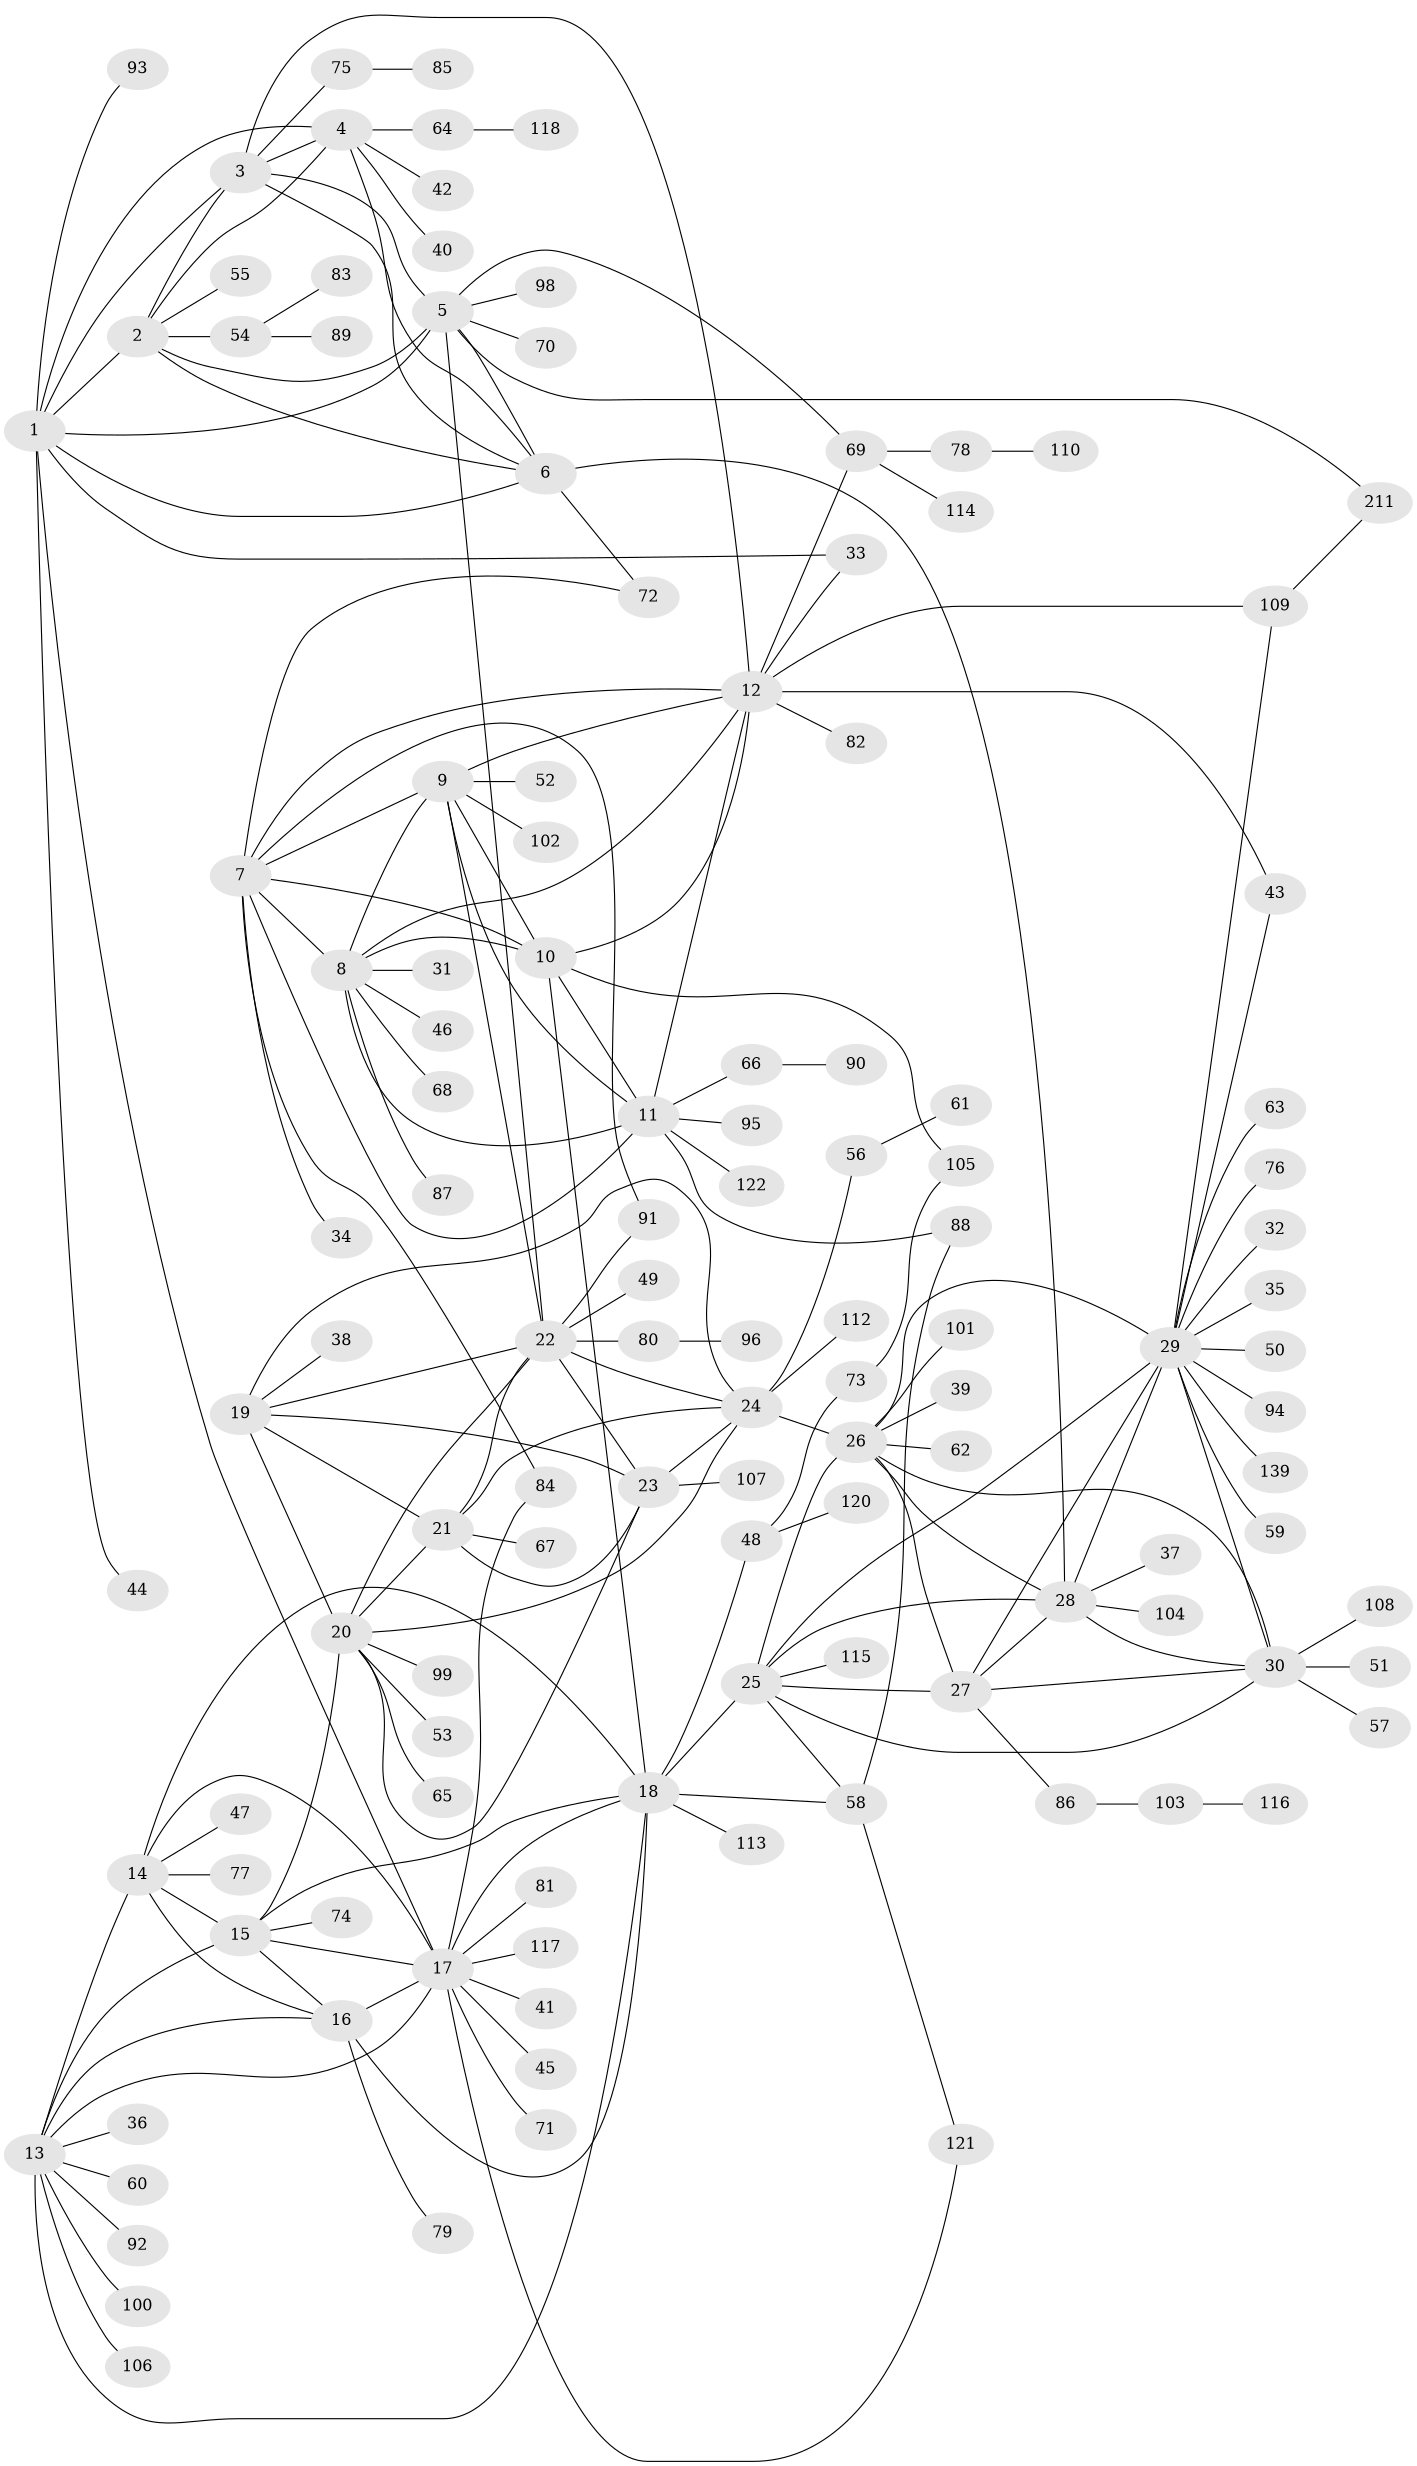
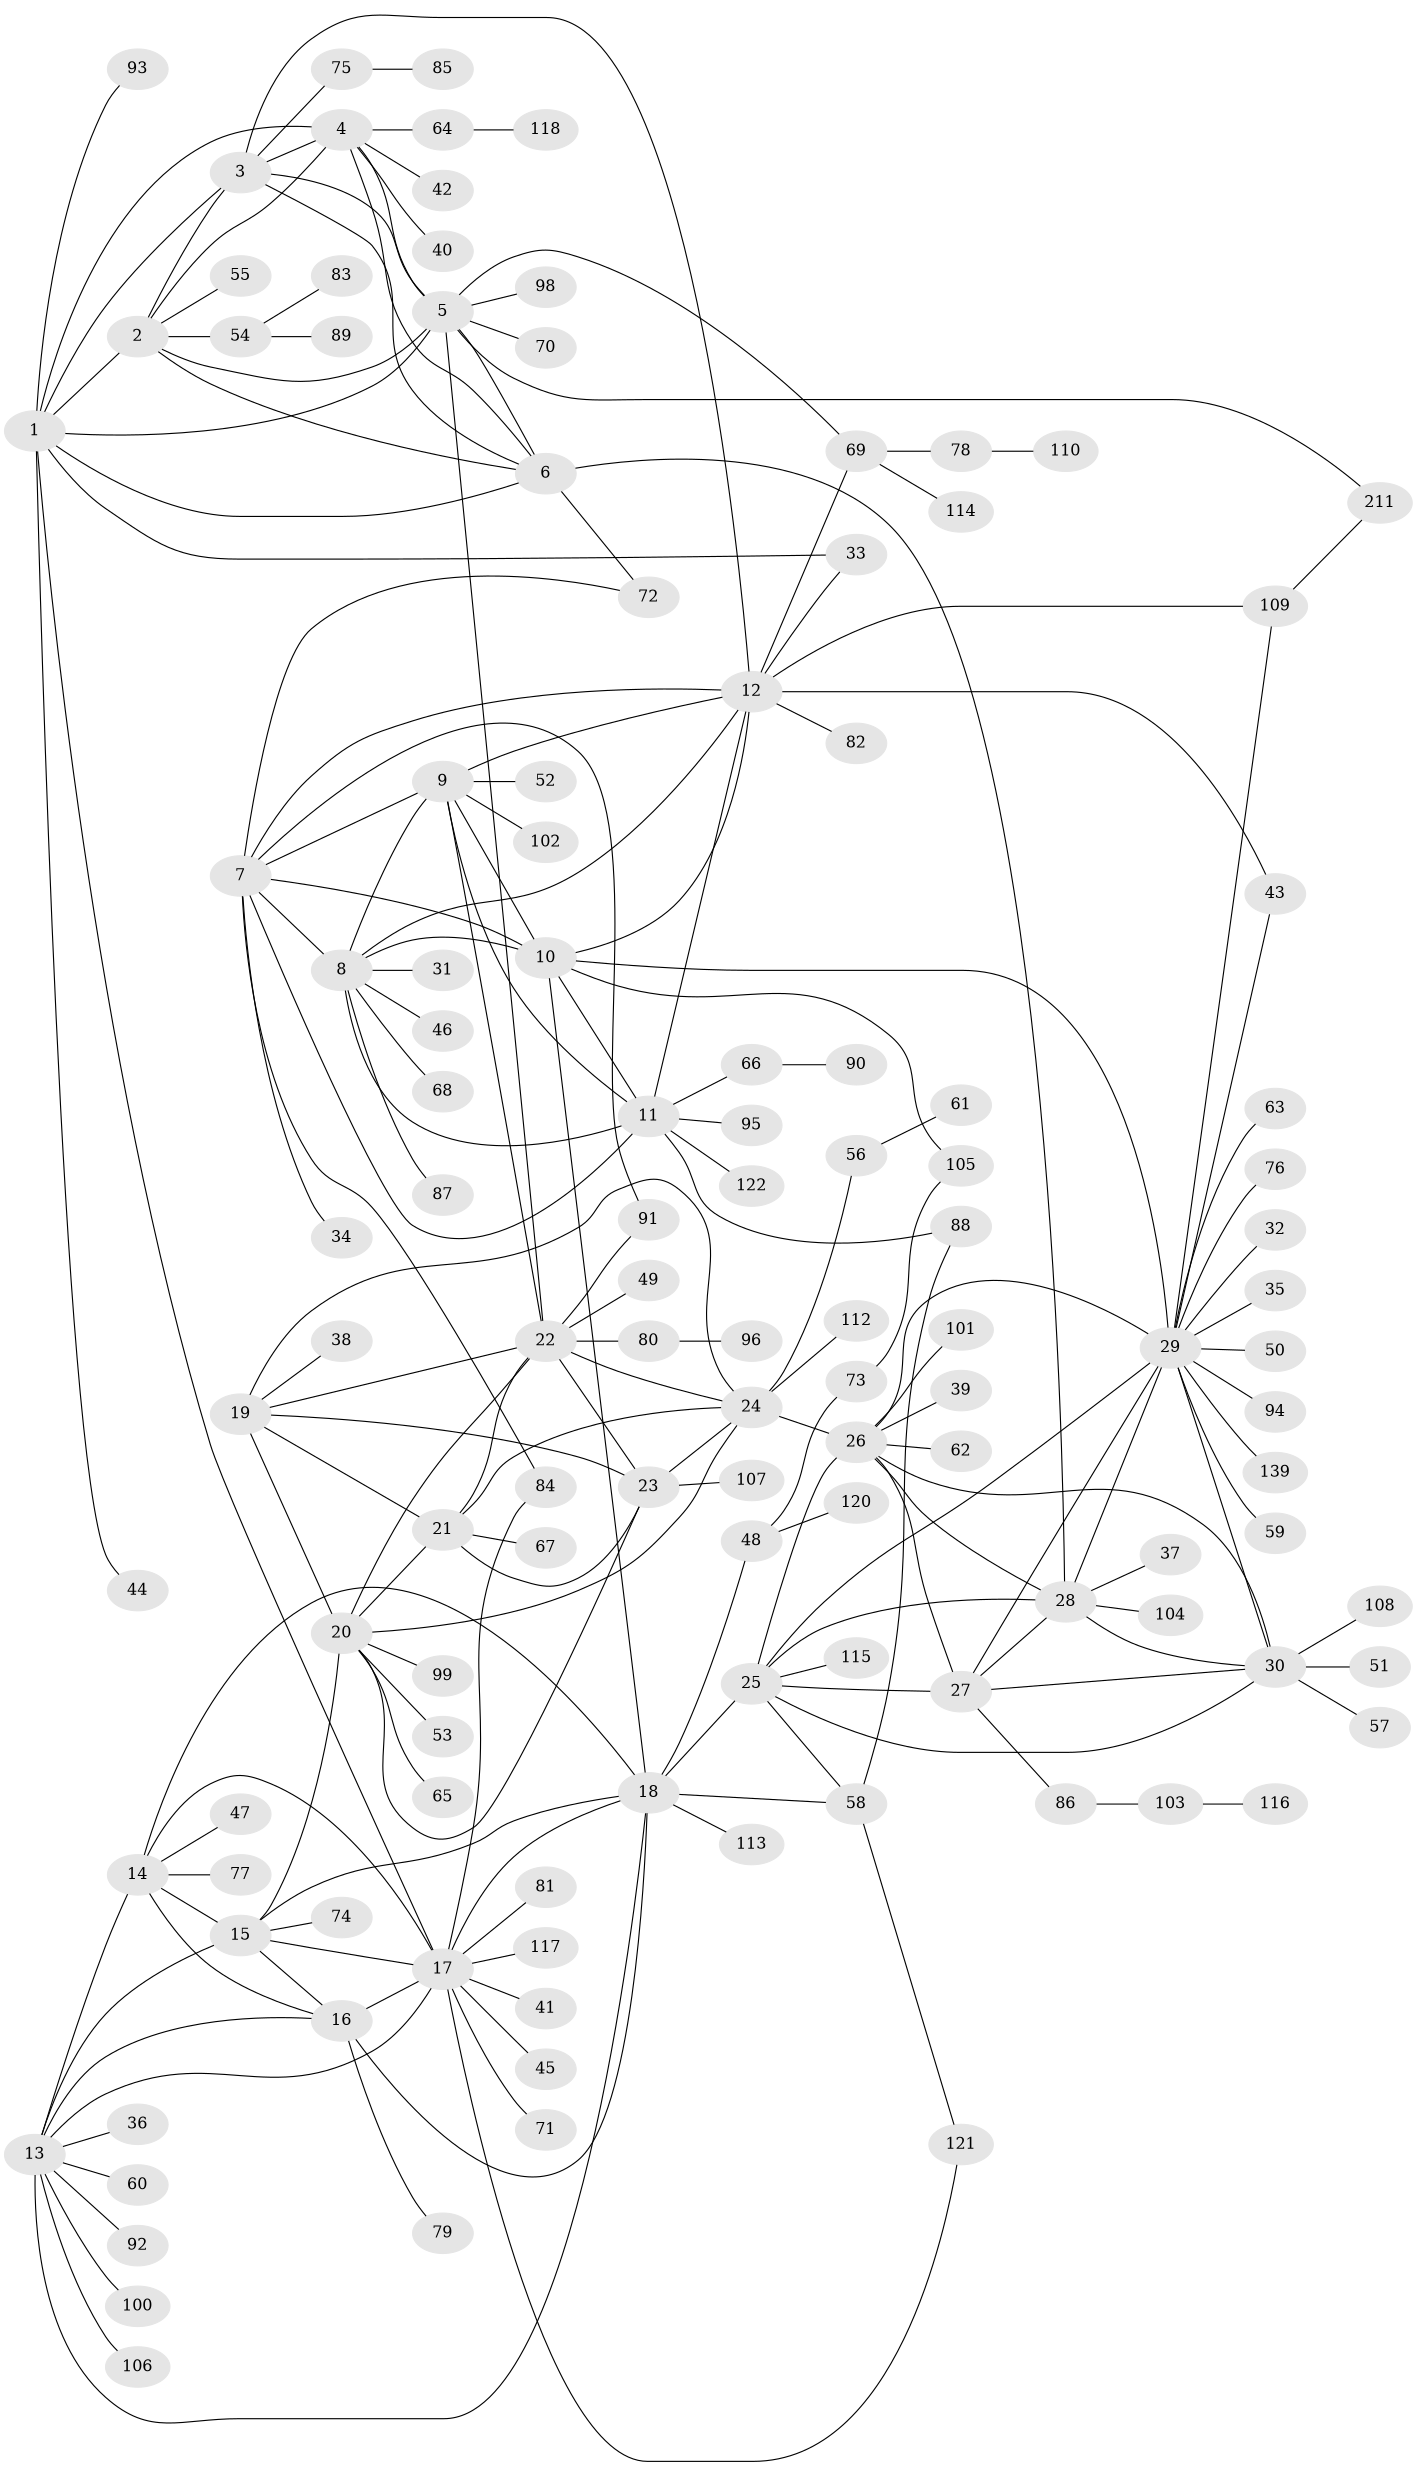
edge "4" -- "5": added
edge "10" -- "29": added
